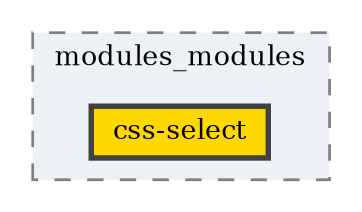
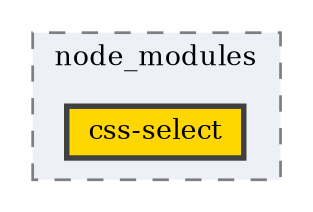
cluster "modules_modules": label "modules_modules" -> "node_modules"
